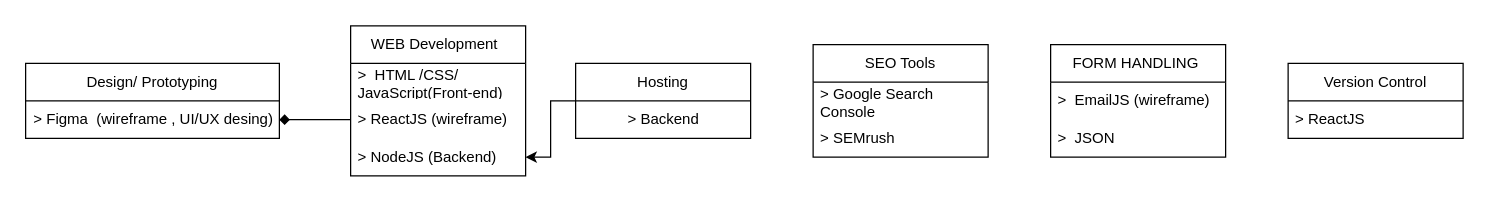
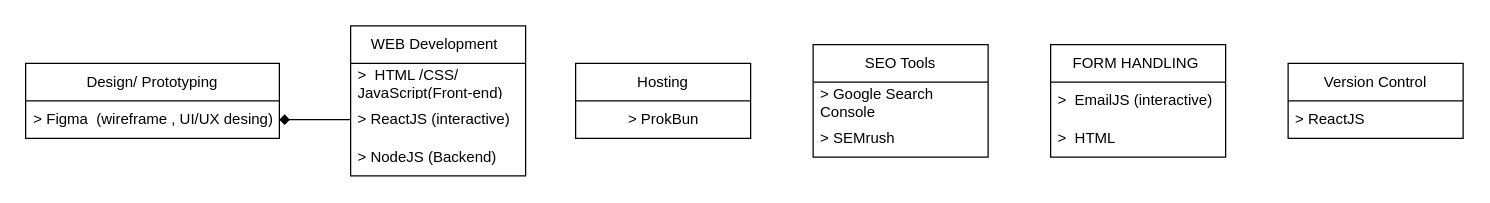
node "> EmailJS (wireframe)": label "> EmailJS (wireframe)" -> "> EmailJS (interactive)"
node "> ReactJS (wireframe)": label "> ReactJS (wireframe)" -> "> ReactJS (interactive)"
node "> Backend": label "> Backend" -> "> ProkBun"
edge "Hosting" -> "> NodeJS (Backend)": removed
node "> JSON": label "> JSON" -> "> HTML"
